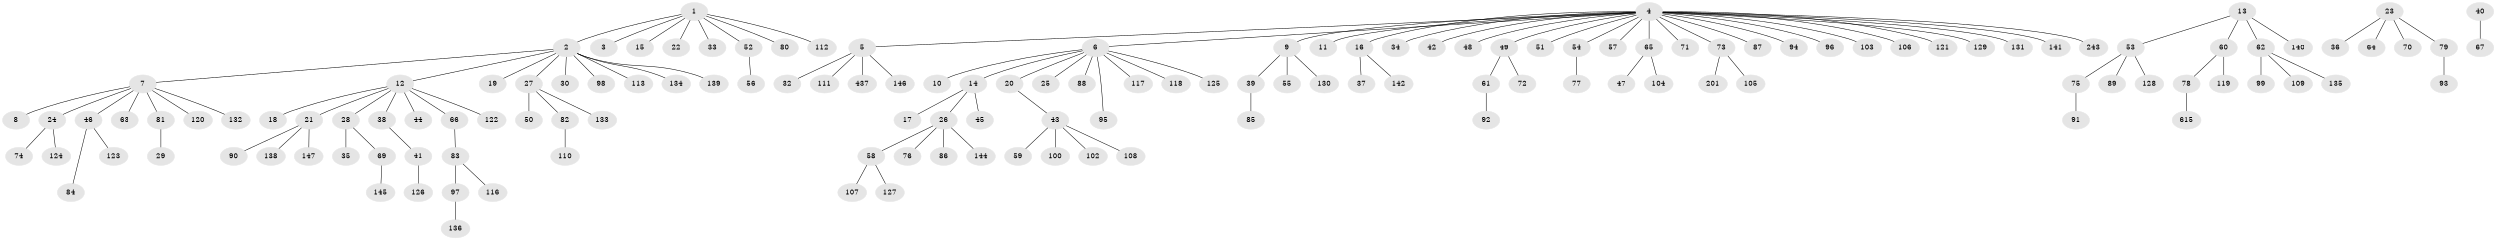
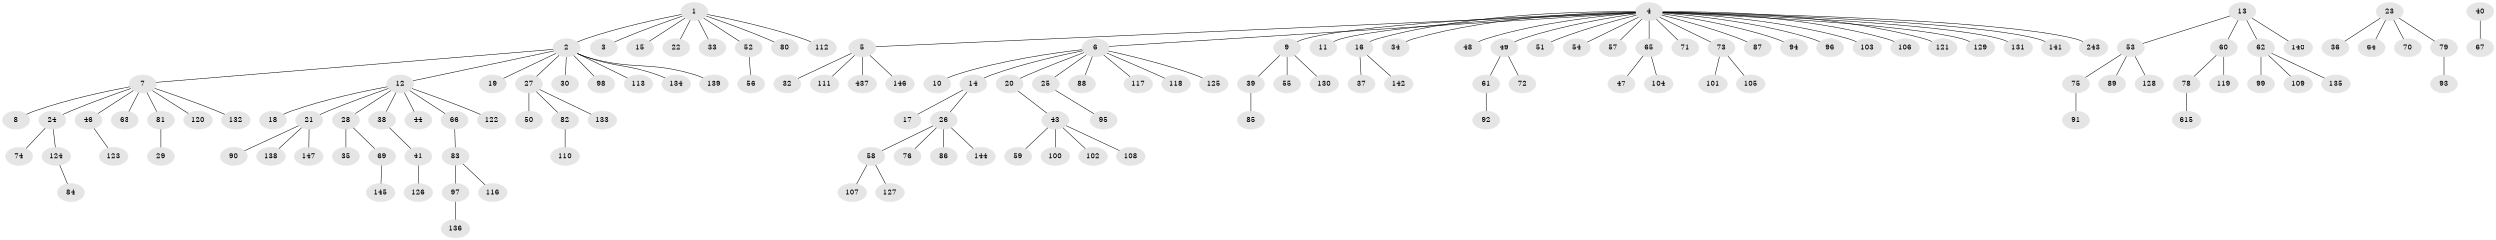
node "42": removed
edge "6" -- "95": now "25" -- "95"
node "77": removed
node "201": label "201" -> "101"
node "45": removed
edge "46" -- "84": now "124" -- "84"
